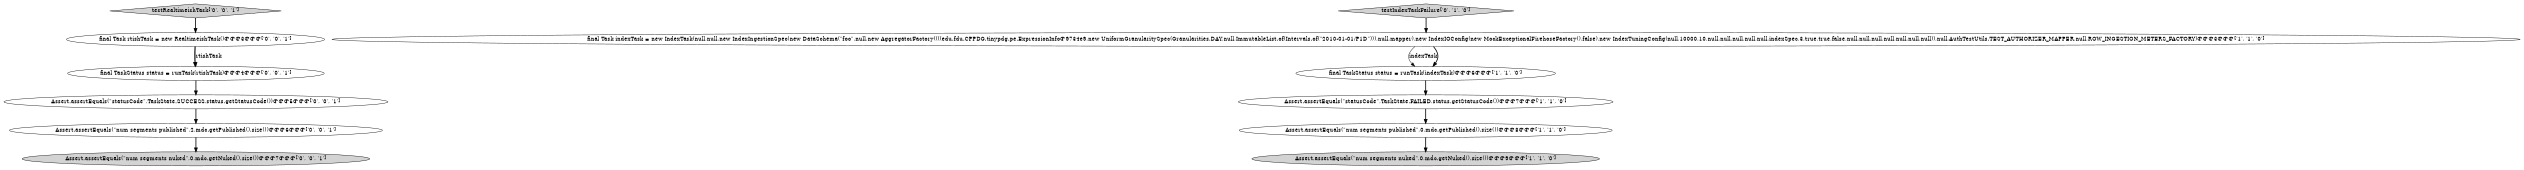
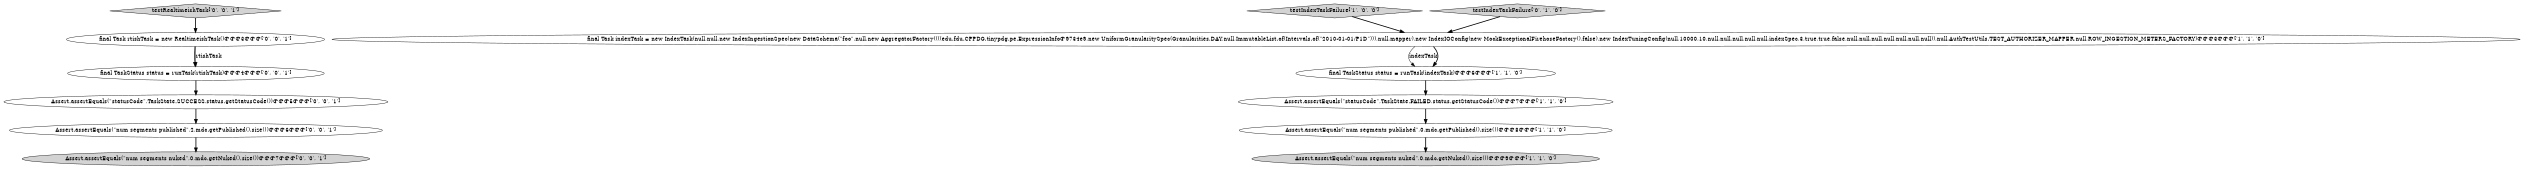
node "testIndexTaskFailure['1', '0', '0']": added
